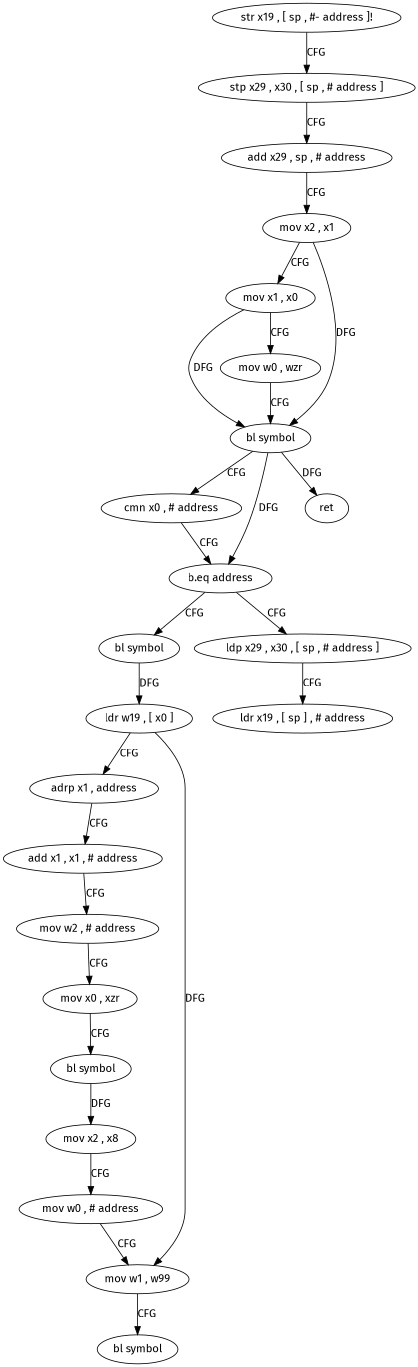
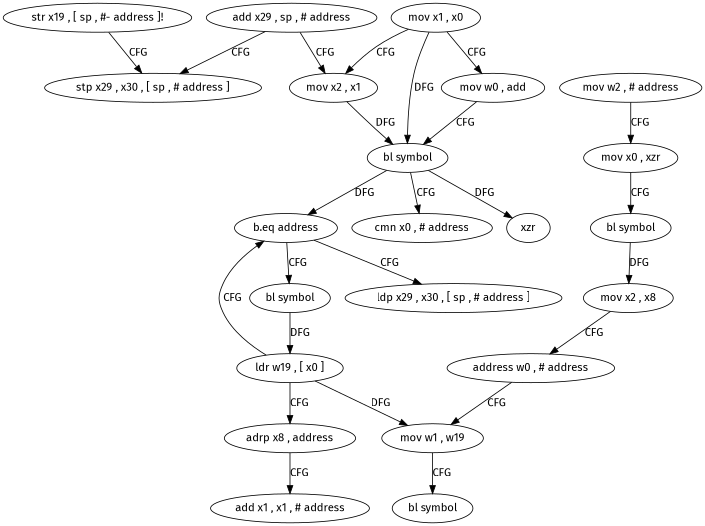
edge "stp x29 , x30 , [ sp , # address ]" -> "add x29 , sp , # address": reversed
edge "mov x2 , x1" -> "mov x1 , x0": reversed
node "mov w0 , wzr": label "mov w0 , wzr" -> "mov w0 , add"
node "ret": label "ret" -> "xzr"
edge "cmn x0 , # address" -> "b.eq address": now "ldr w19 , [ x0 ]" -> "b.eq address"
node "ldr x19 , [ sp ] , # address": removed
node "adrp x1 , address": label "adrp x1 , address" -> "adrp x8 , address"
edge "add x1 , x1 , # address" -> "mov w2 , # address": removed, label "CFG"
node "mov w0 , # address": label "mov w0 , # address" -> "address w0 , # address"
node "mov w1 , w99": label "mov w1 , w99" -> "mov w1 , w19"
